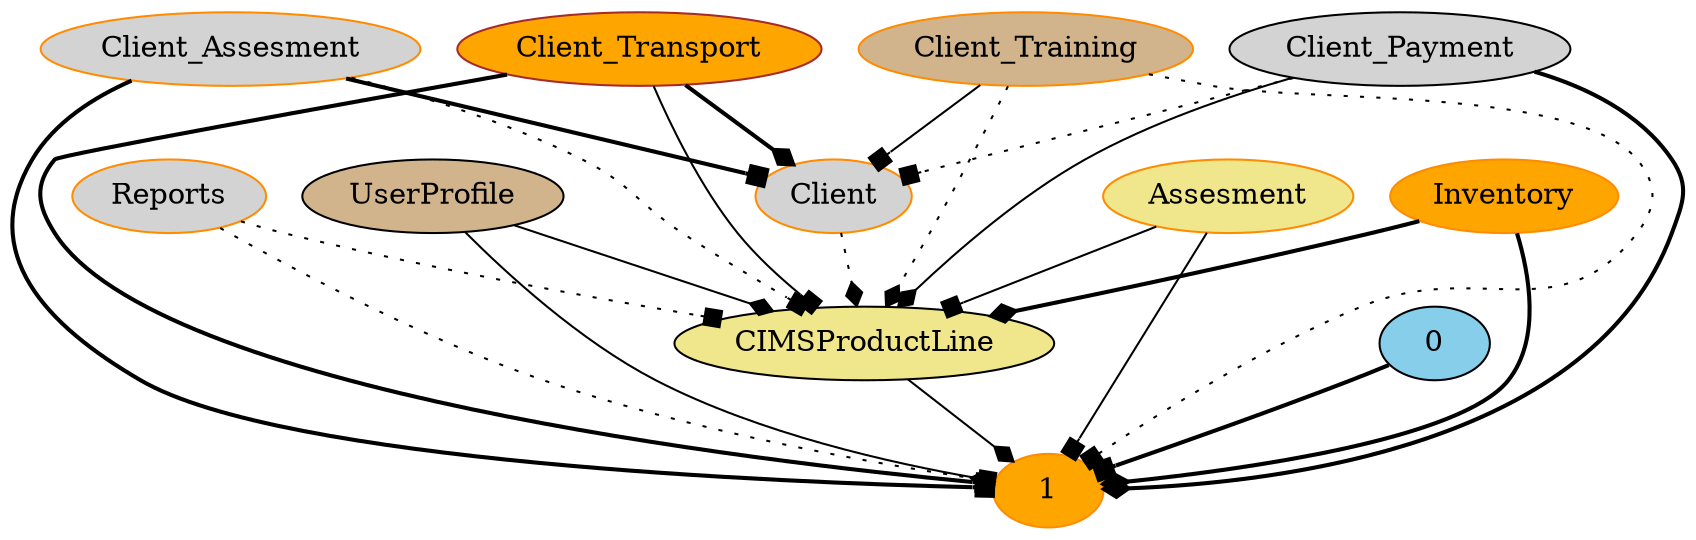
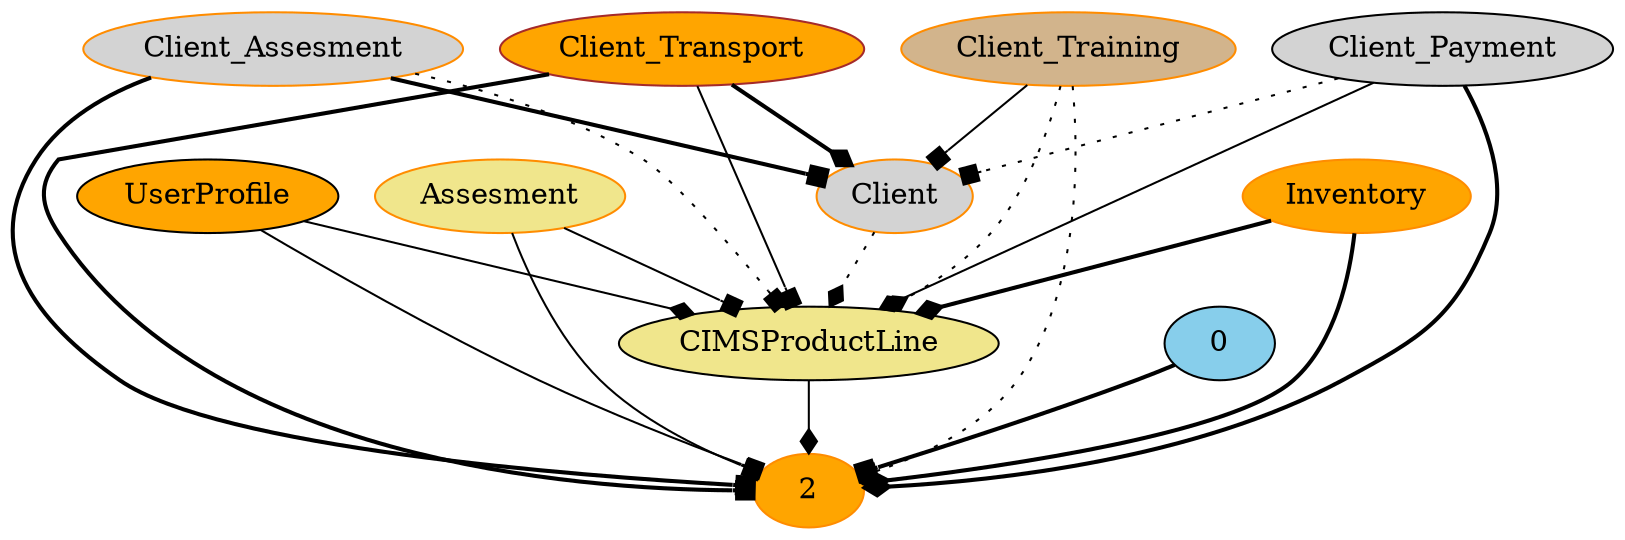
node "Reports": removed
node "UserProfile": fillcolor tan -> orange
node "1": label "1" -> "2"
